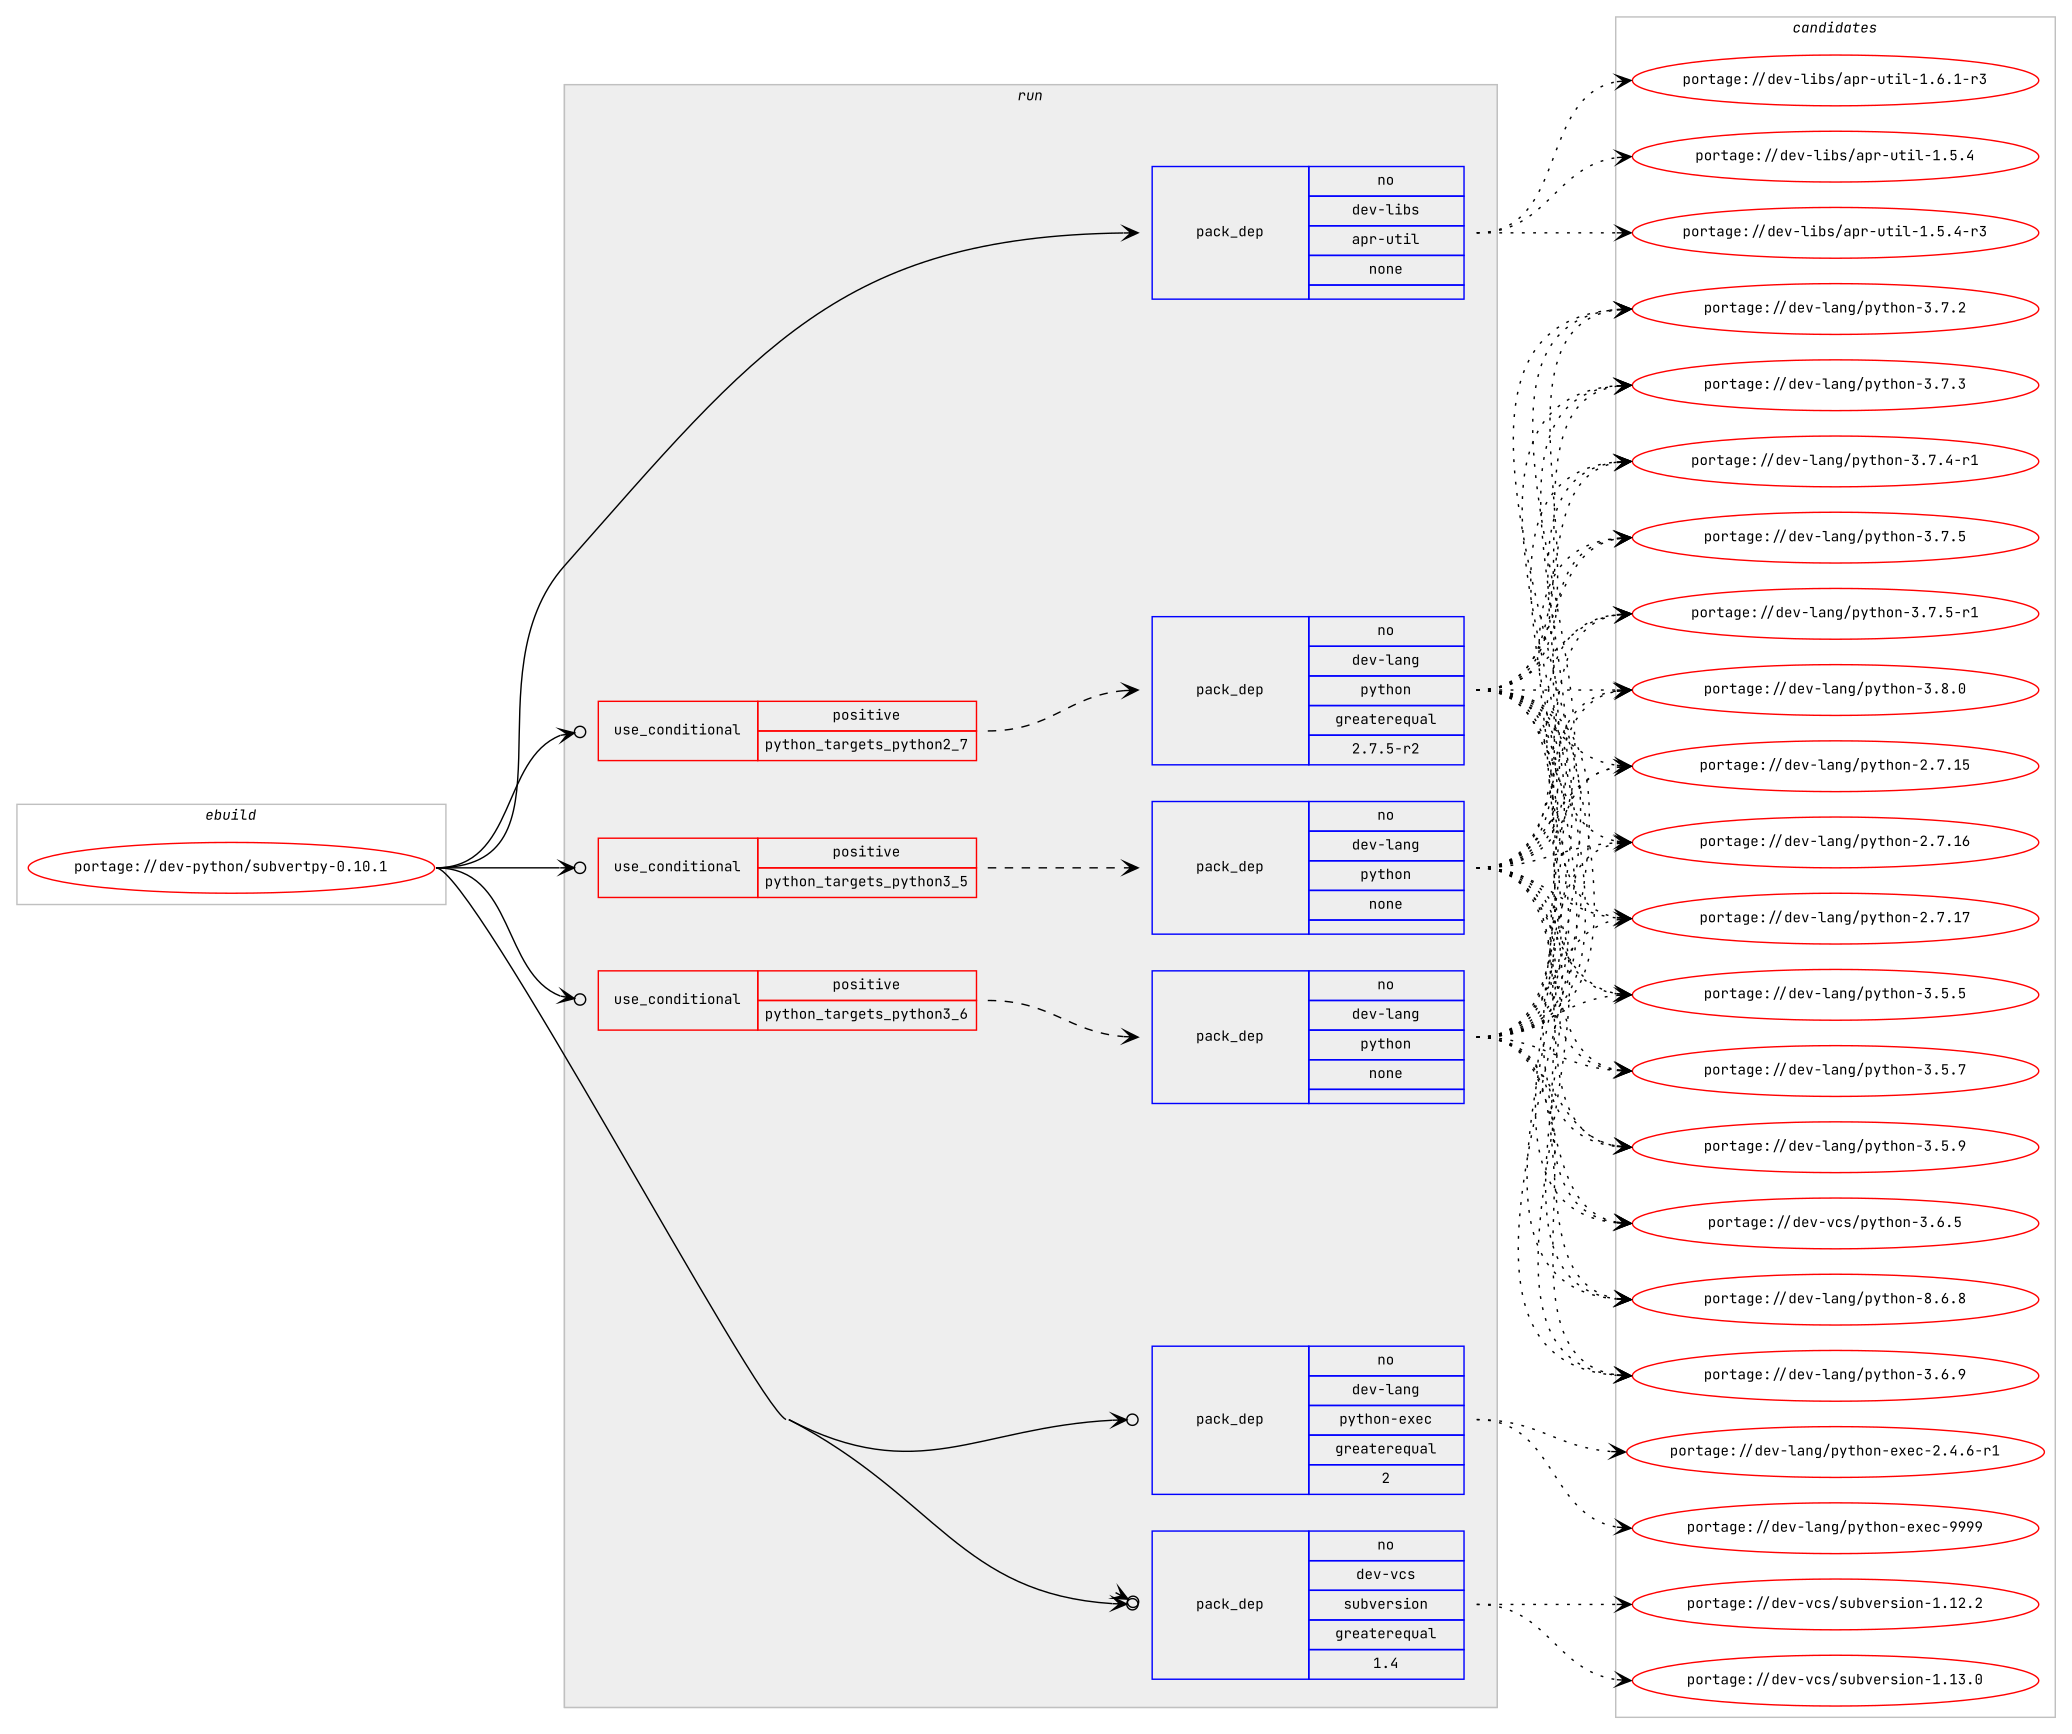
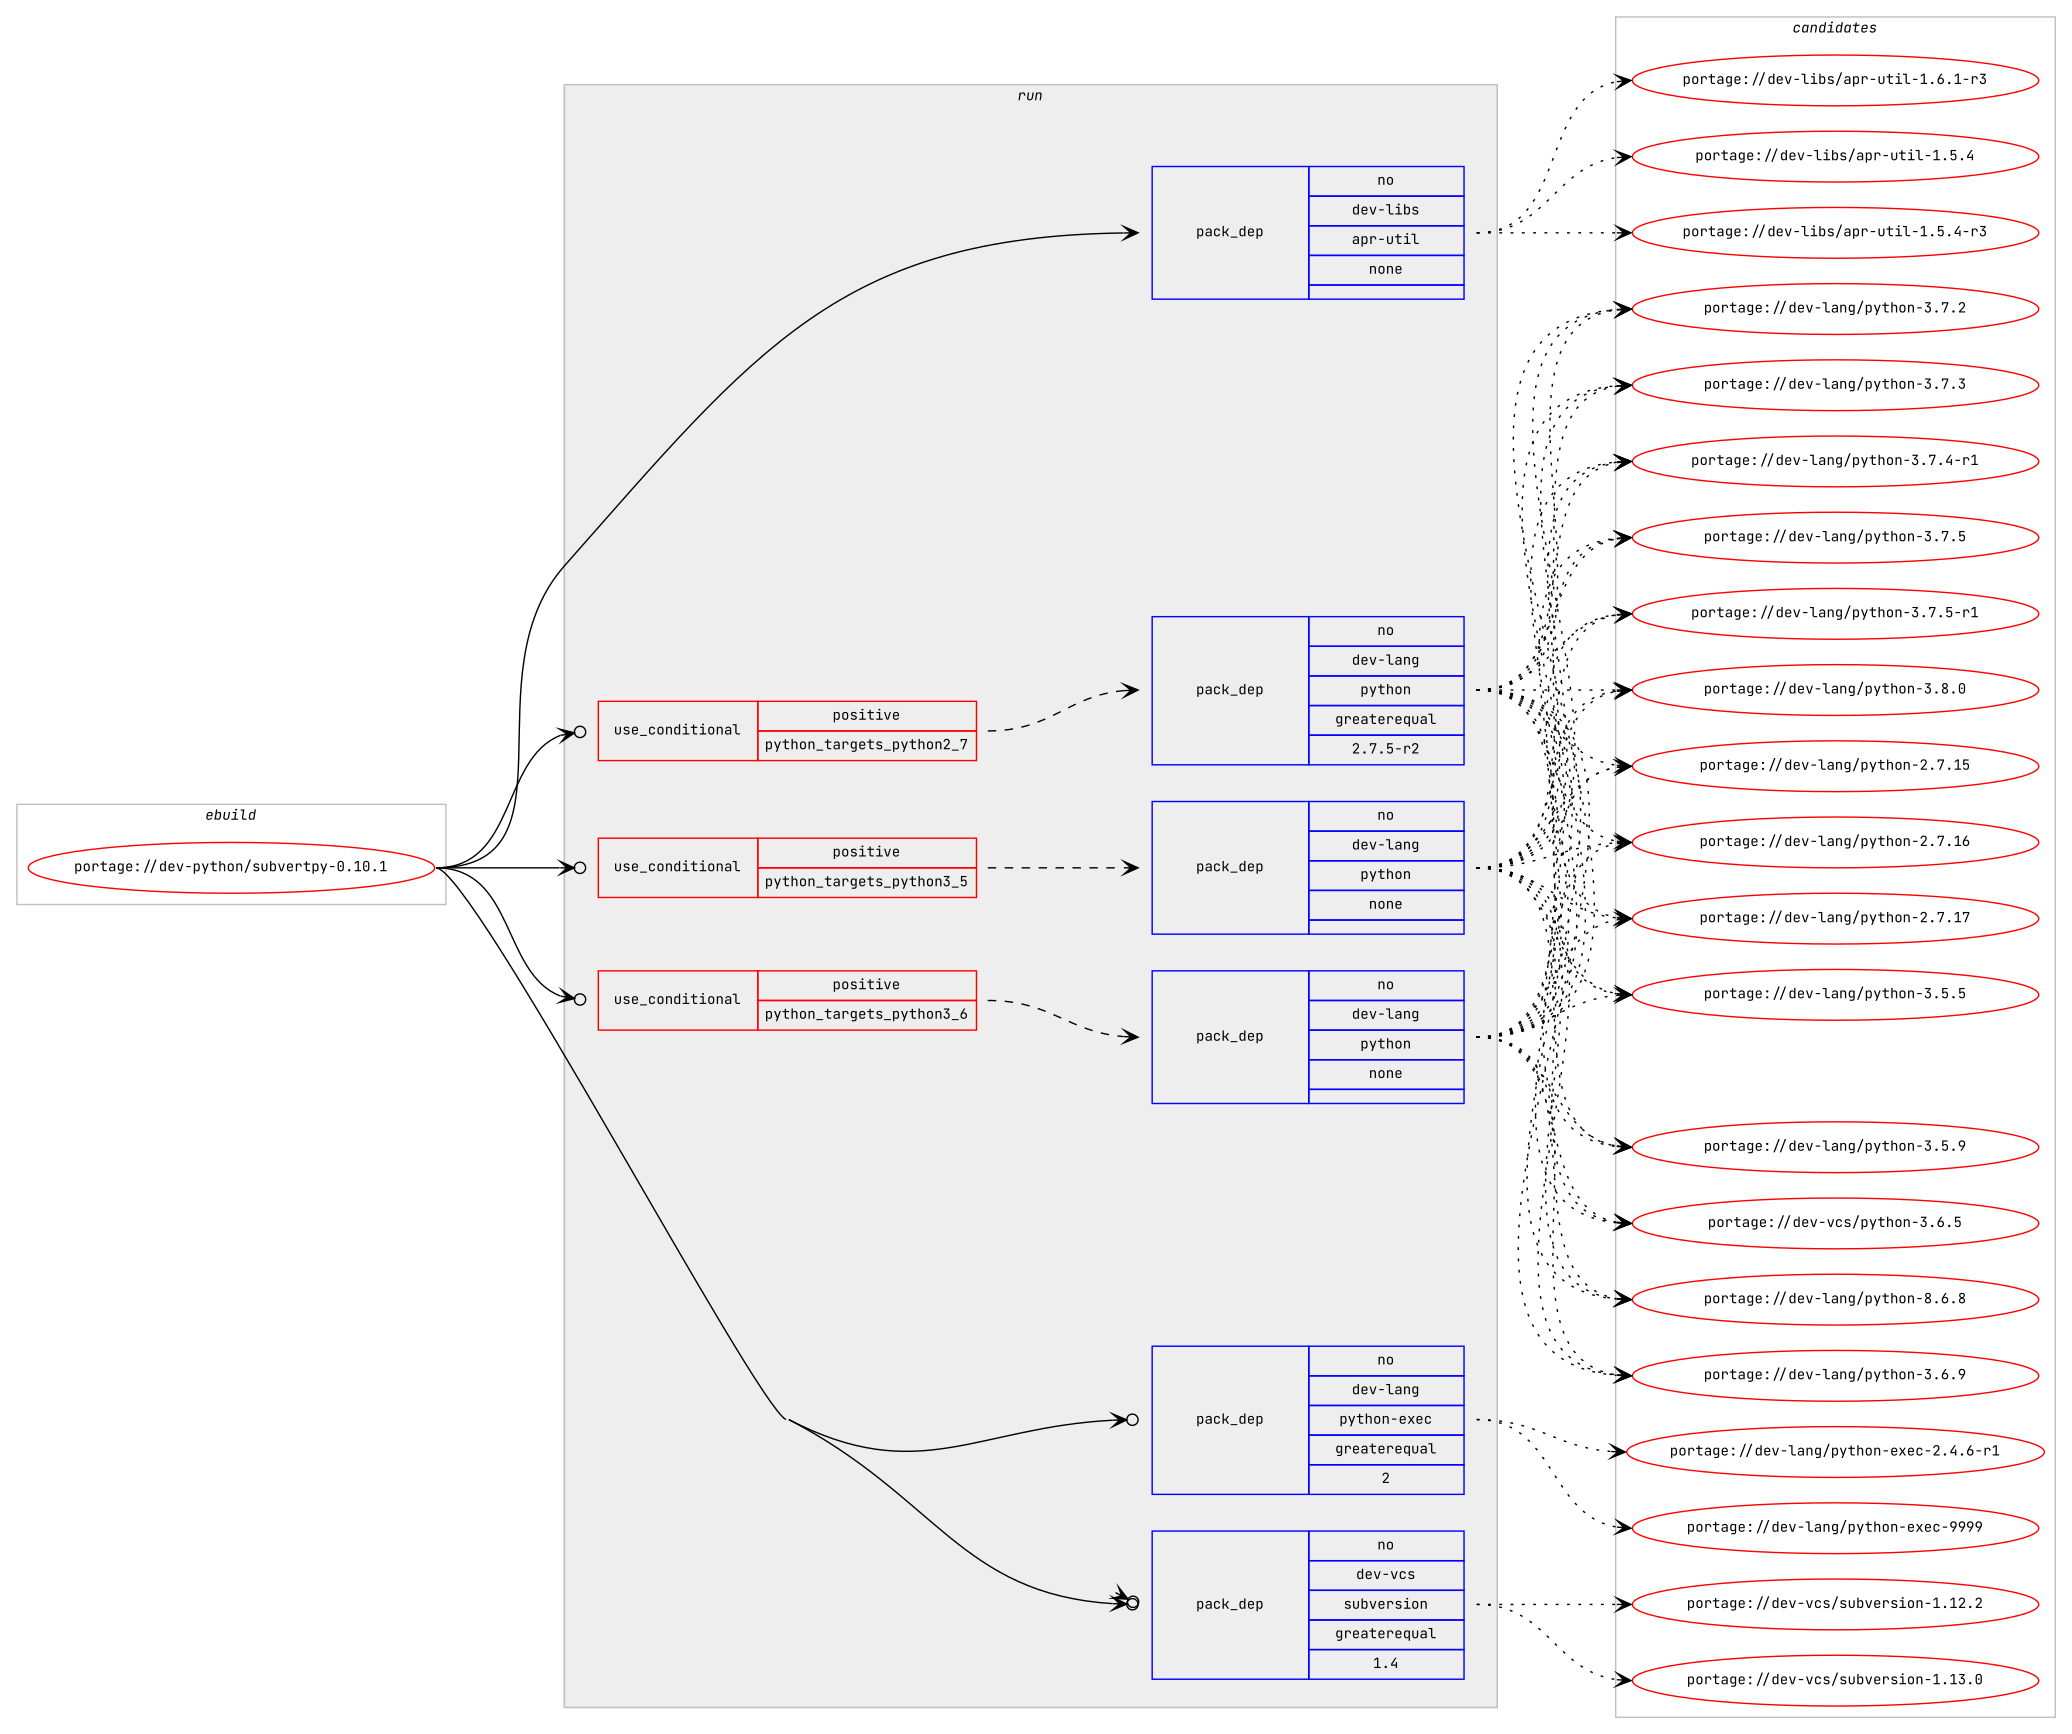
node "portage://dev-lang/python-3.5.7": removed
